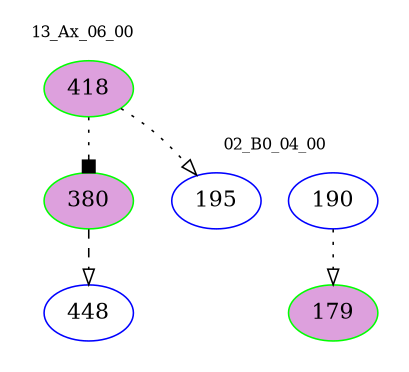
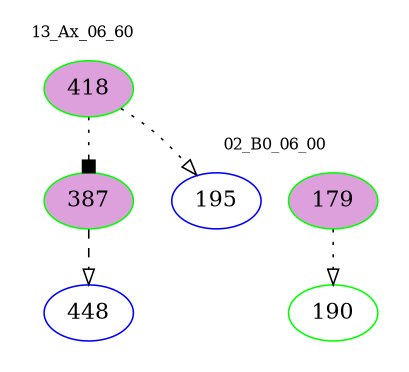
cluster "13_Ax_06_00": label "13_Ax_06_00" -> "13_Ax_06_60"
cluster "02_B0_04_00": label "02_B0_04_00" -> "02_B0_06_00"
node "380": label "380" -> "387"
node "190": color blue -> green
edge "190" -> "179": reversed
